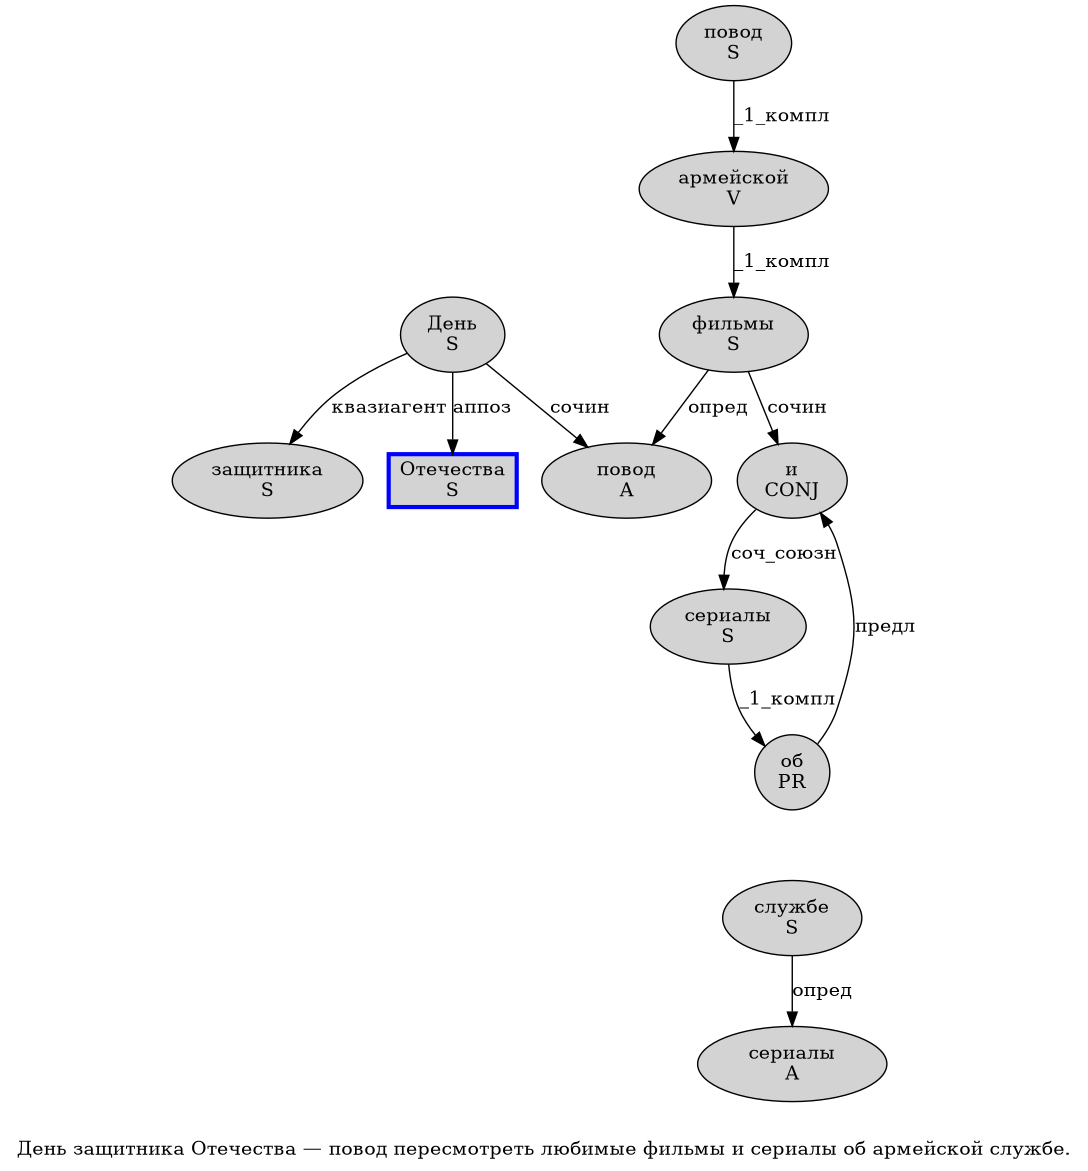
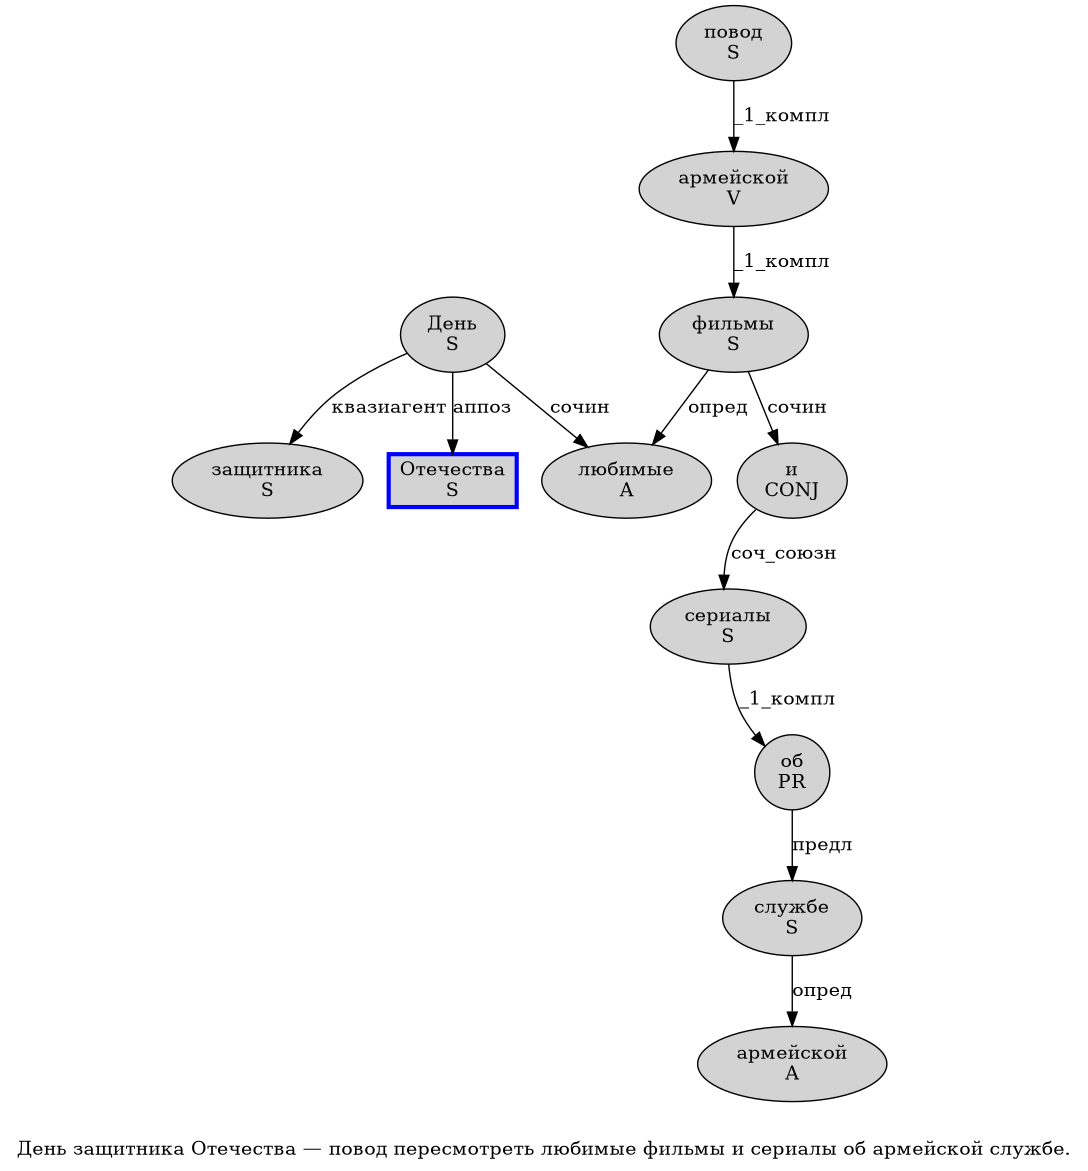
node "повод A": label "повод A" -> "любимые A"
edge "об PR" -> "и CONJ": now "об PR" -> "службе S"
node "сериалы A": label "сериалы A" -> "армейской A"
